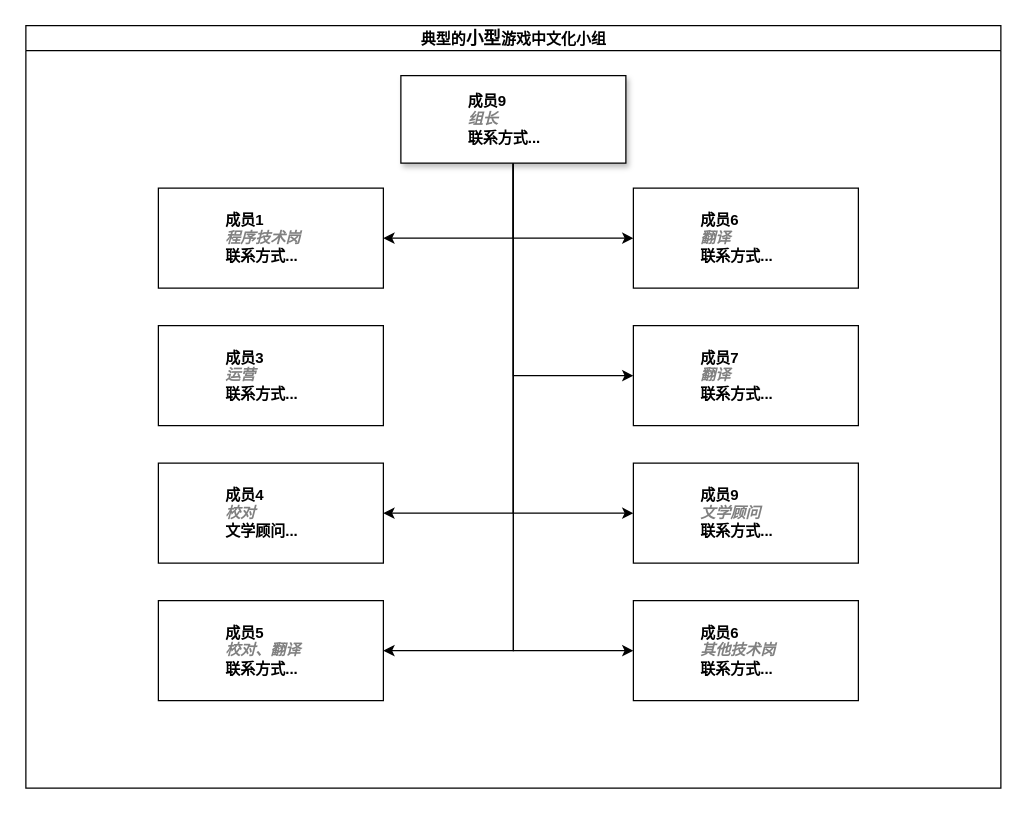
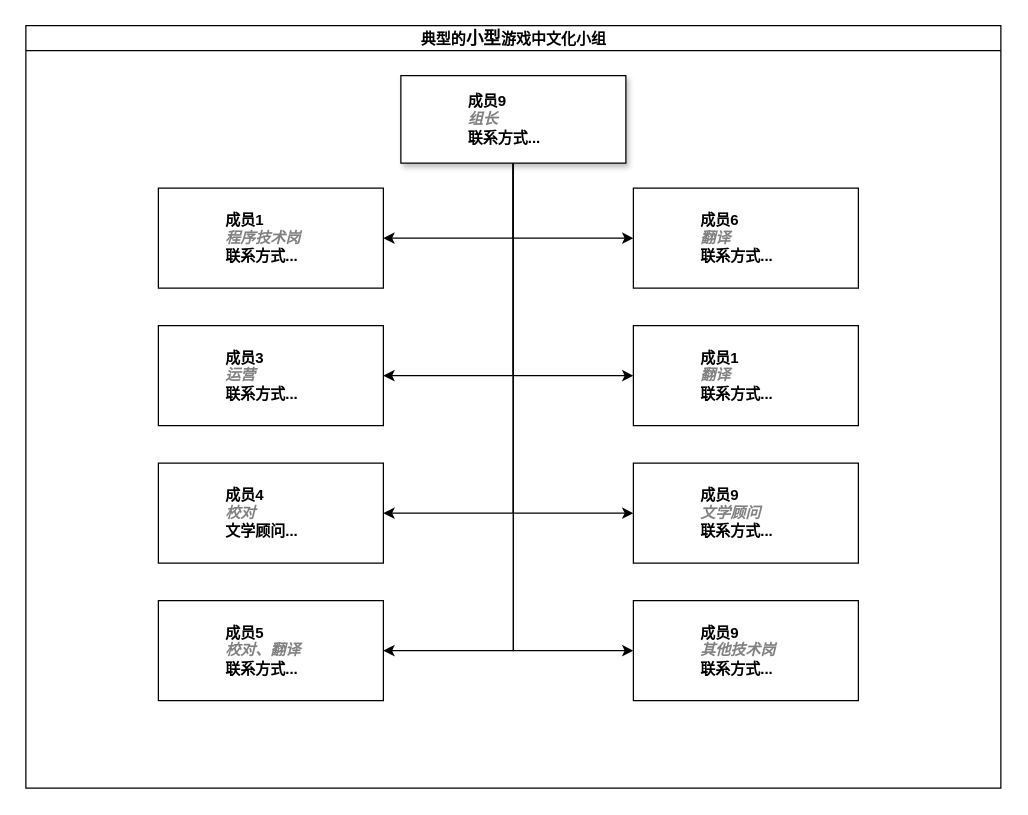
edge "成员9 组长 联系方式..." -> "成员3 运营 联系方式...": added
node "成员7 翻译 联系方式...": label "成员7 翻译 联系方式..." -> "成员1 翻译 联系方式..."
node "成员6 其他技术岗 联系方式...": label "成员6 其他技术岗 联系方式..." -> "成员9 其他技术岗 联系方式..."
